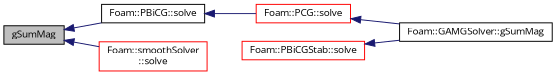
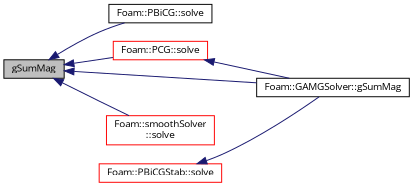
edge "Foam::PCG::solve" -> "Foam::PBiCG::solve": now "Foam::PCG::solve" -> "gSumMag"
edge "Foam::GAMGSolver::gSumMag" -> "gSumMag": added
